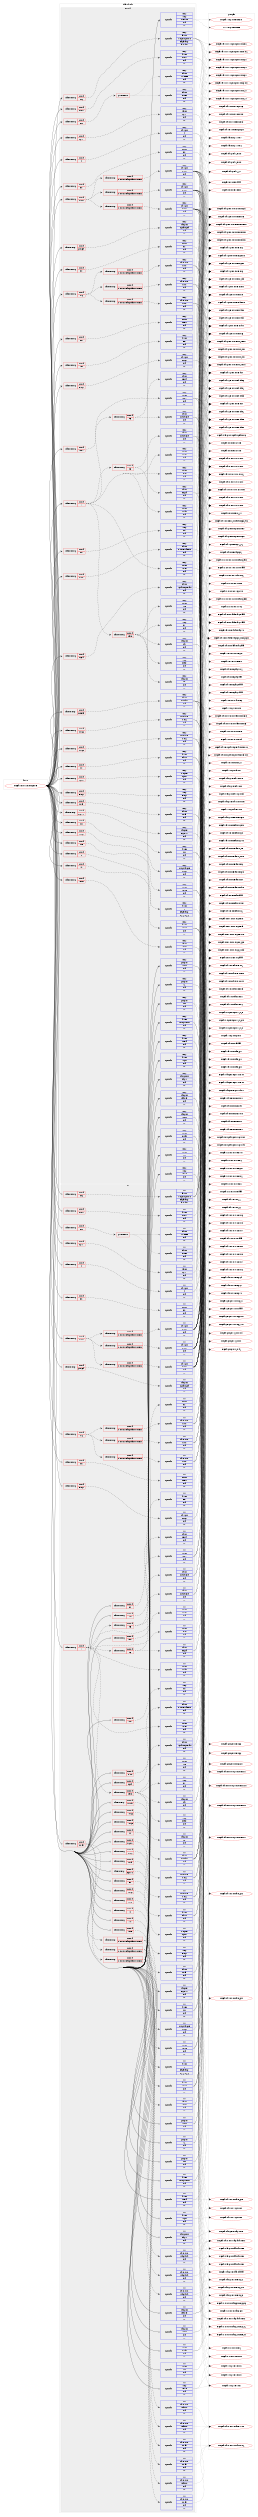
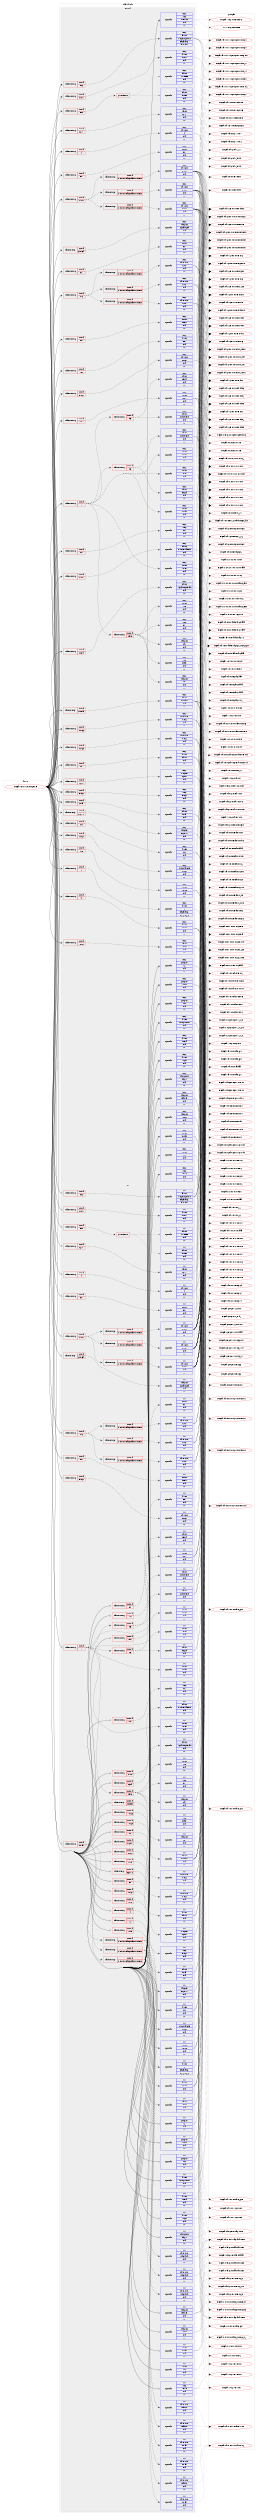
node "portage://sys-libs/libcxx-16.0.6": added
